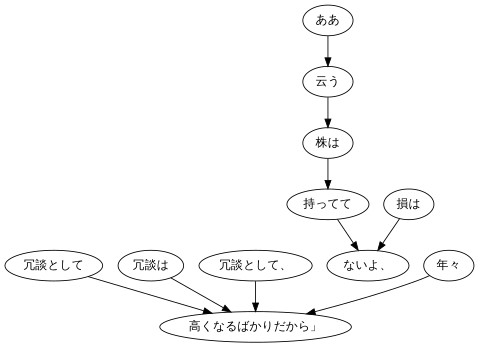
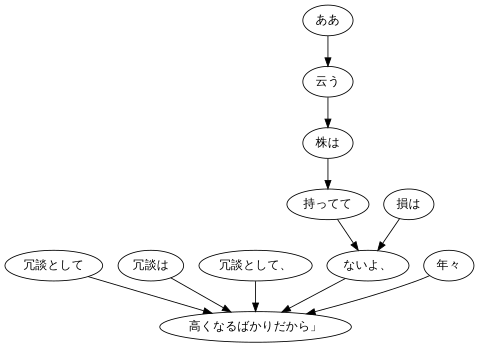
edge "ないよ、" -> "高くなるばかりだから」": added
